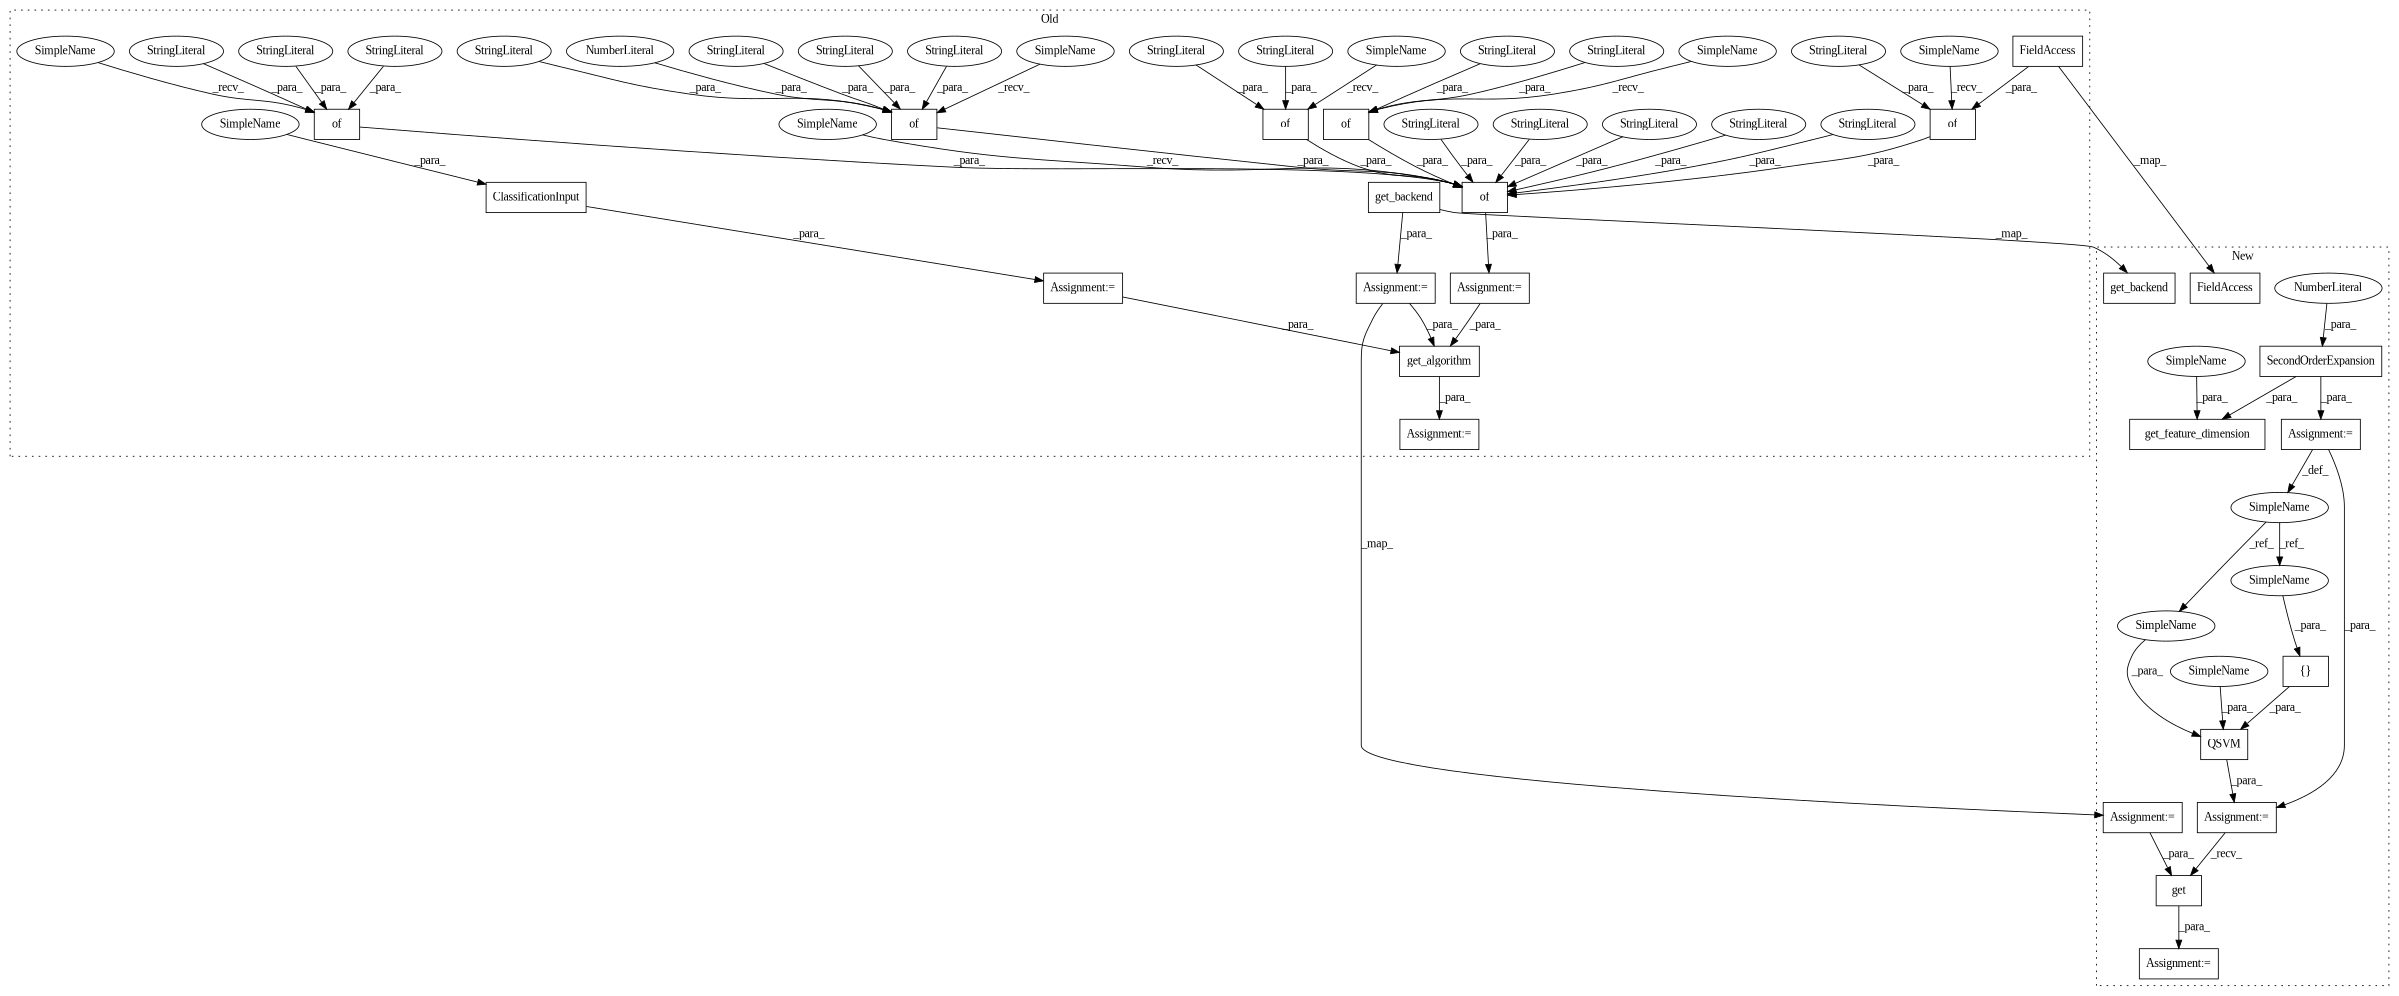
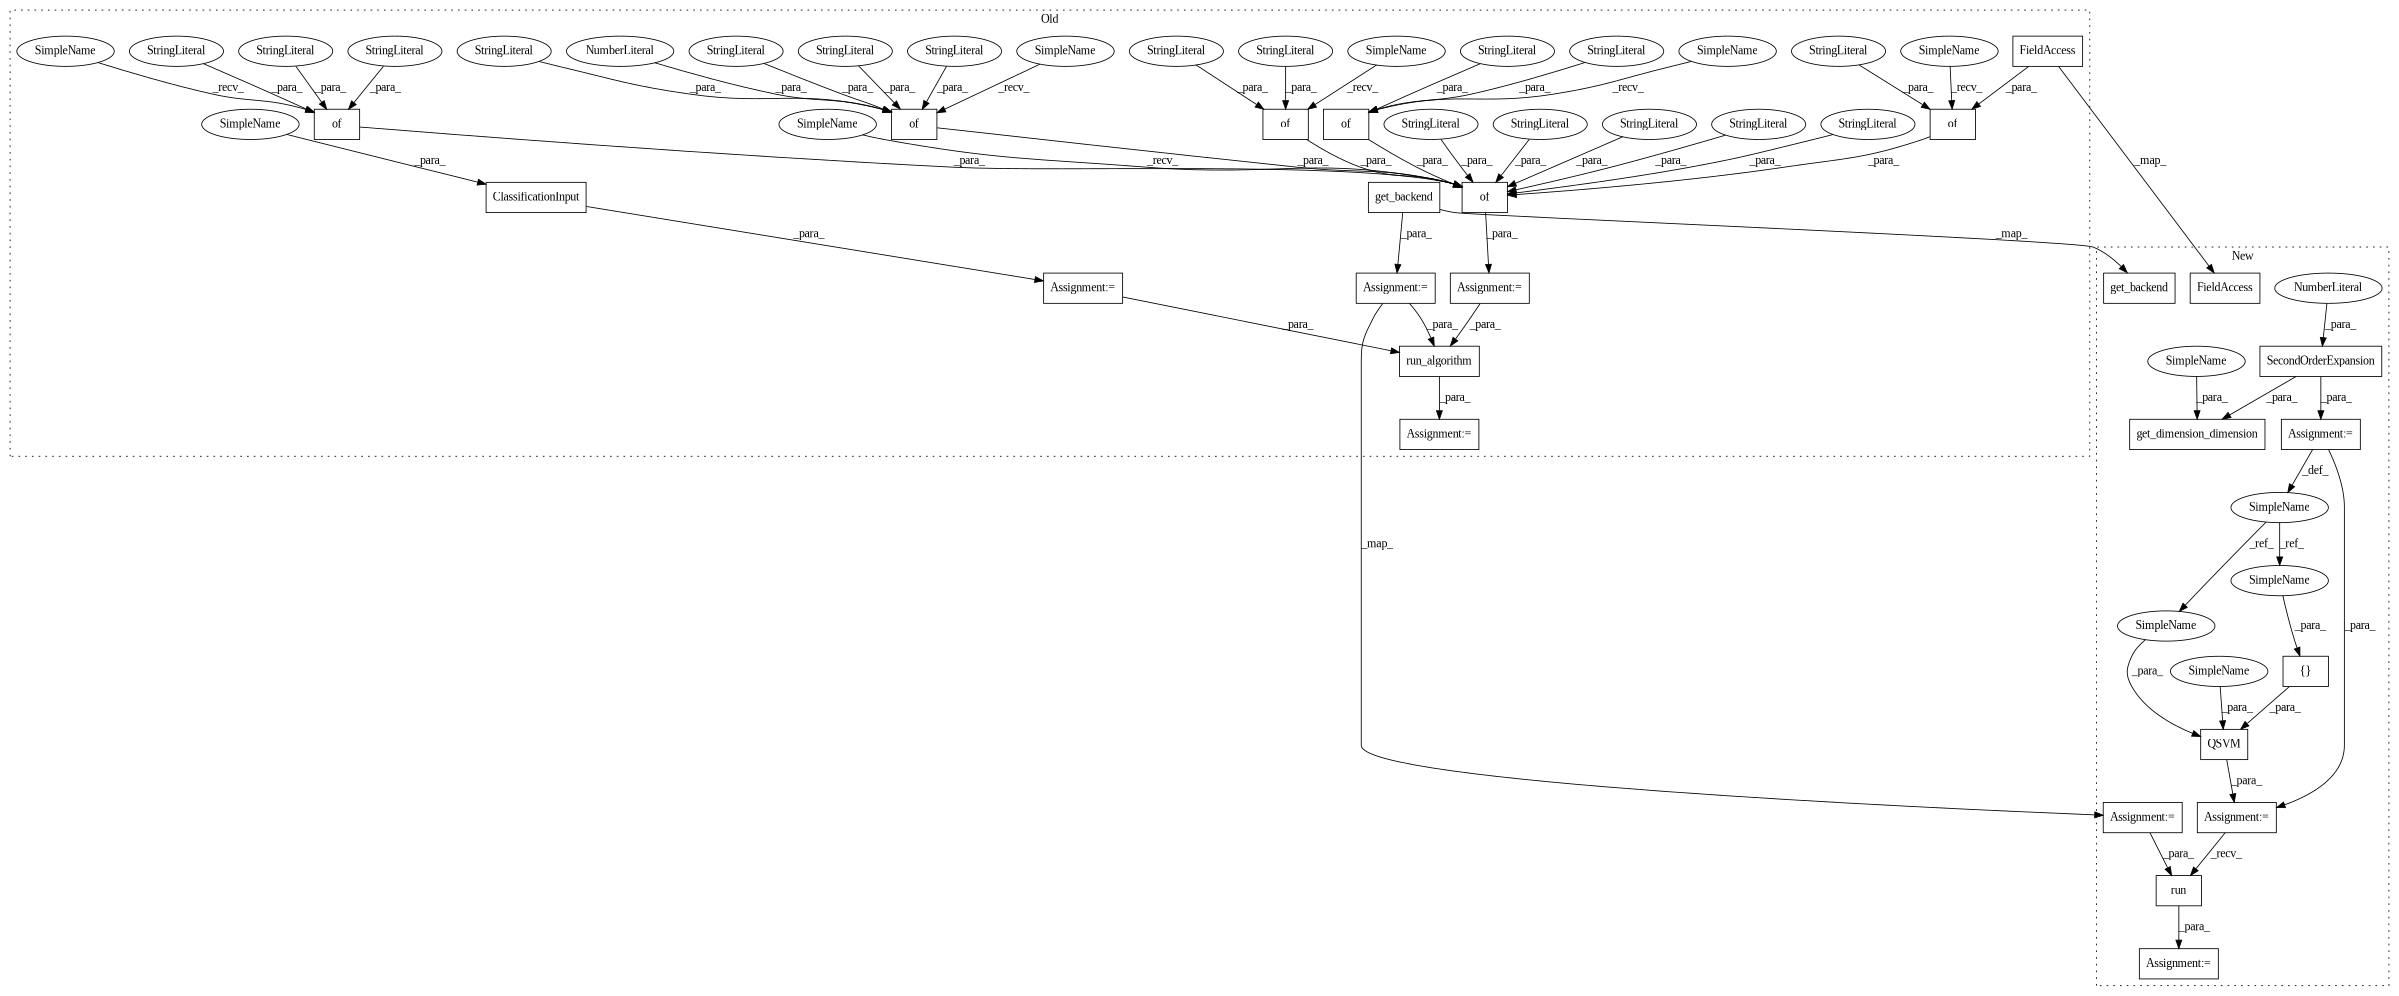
node "get_algorithm": label "get_algorithm" -> "run_algorithm"
node "get_feature_dimension": label "get_feature_dimension" -> "get_dimension_dimension"
node "get": label "get" -> "run"
